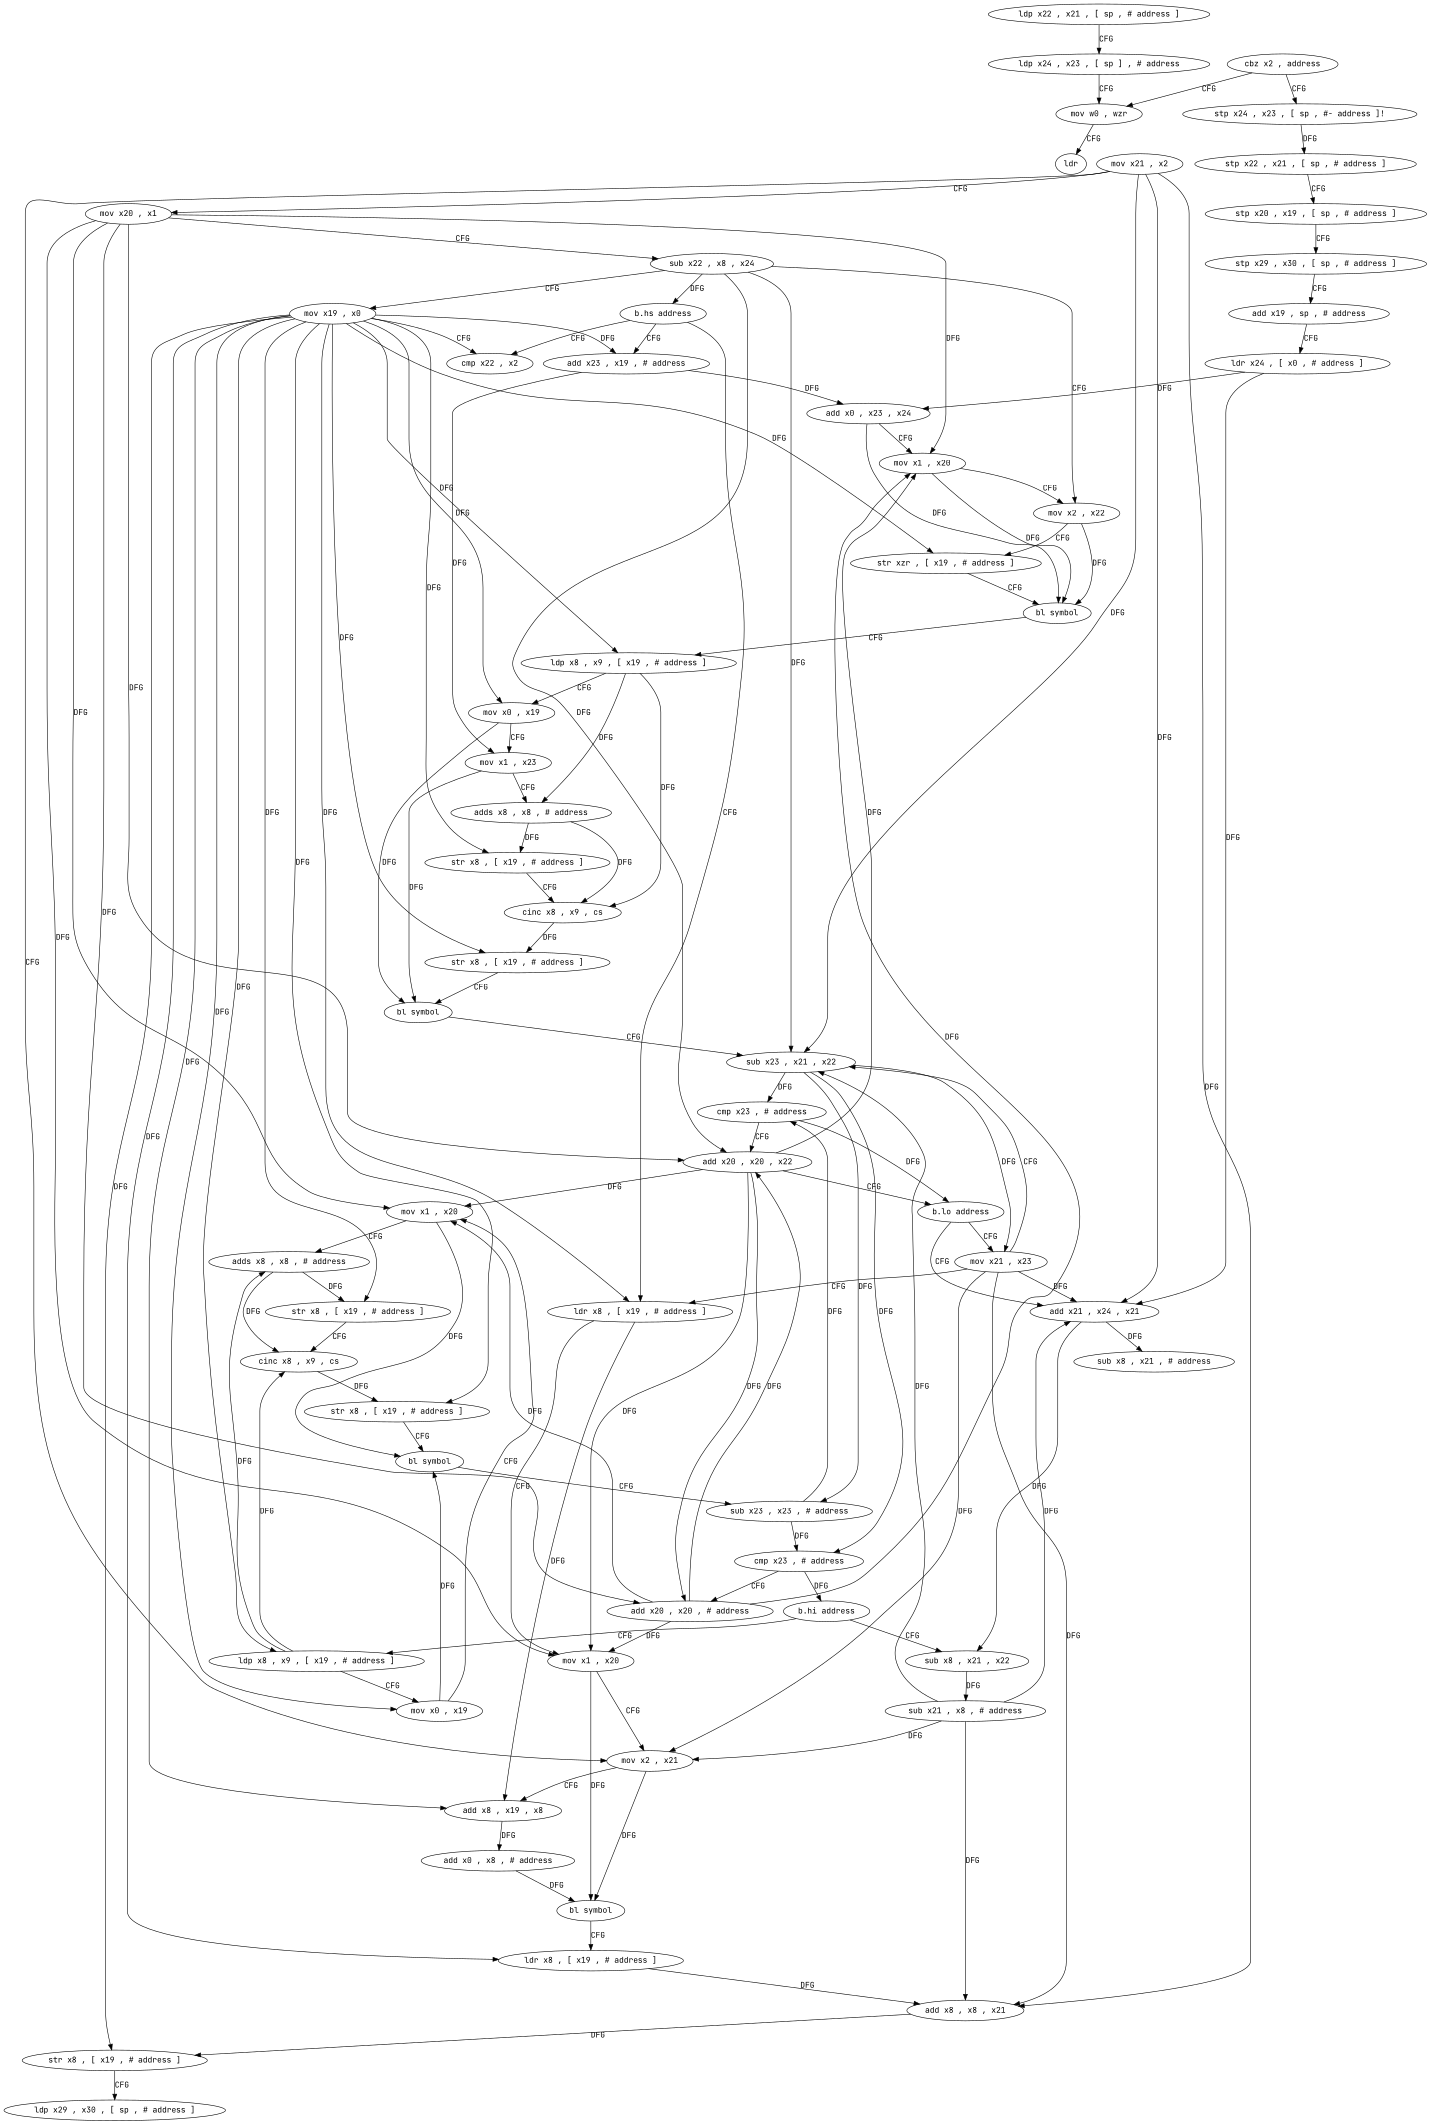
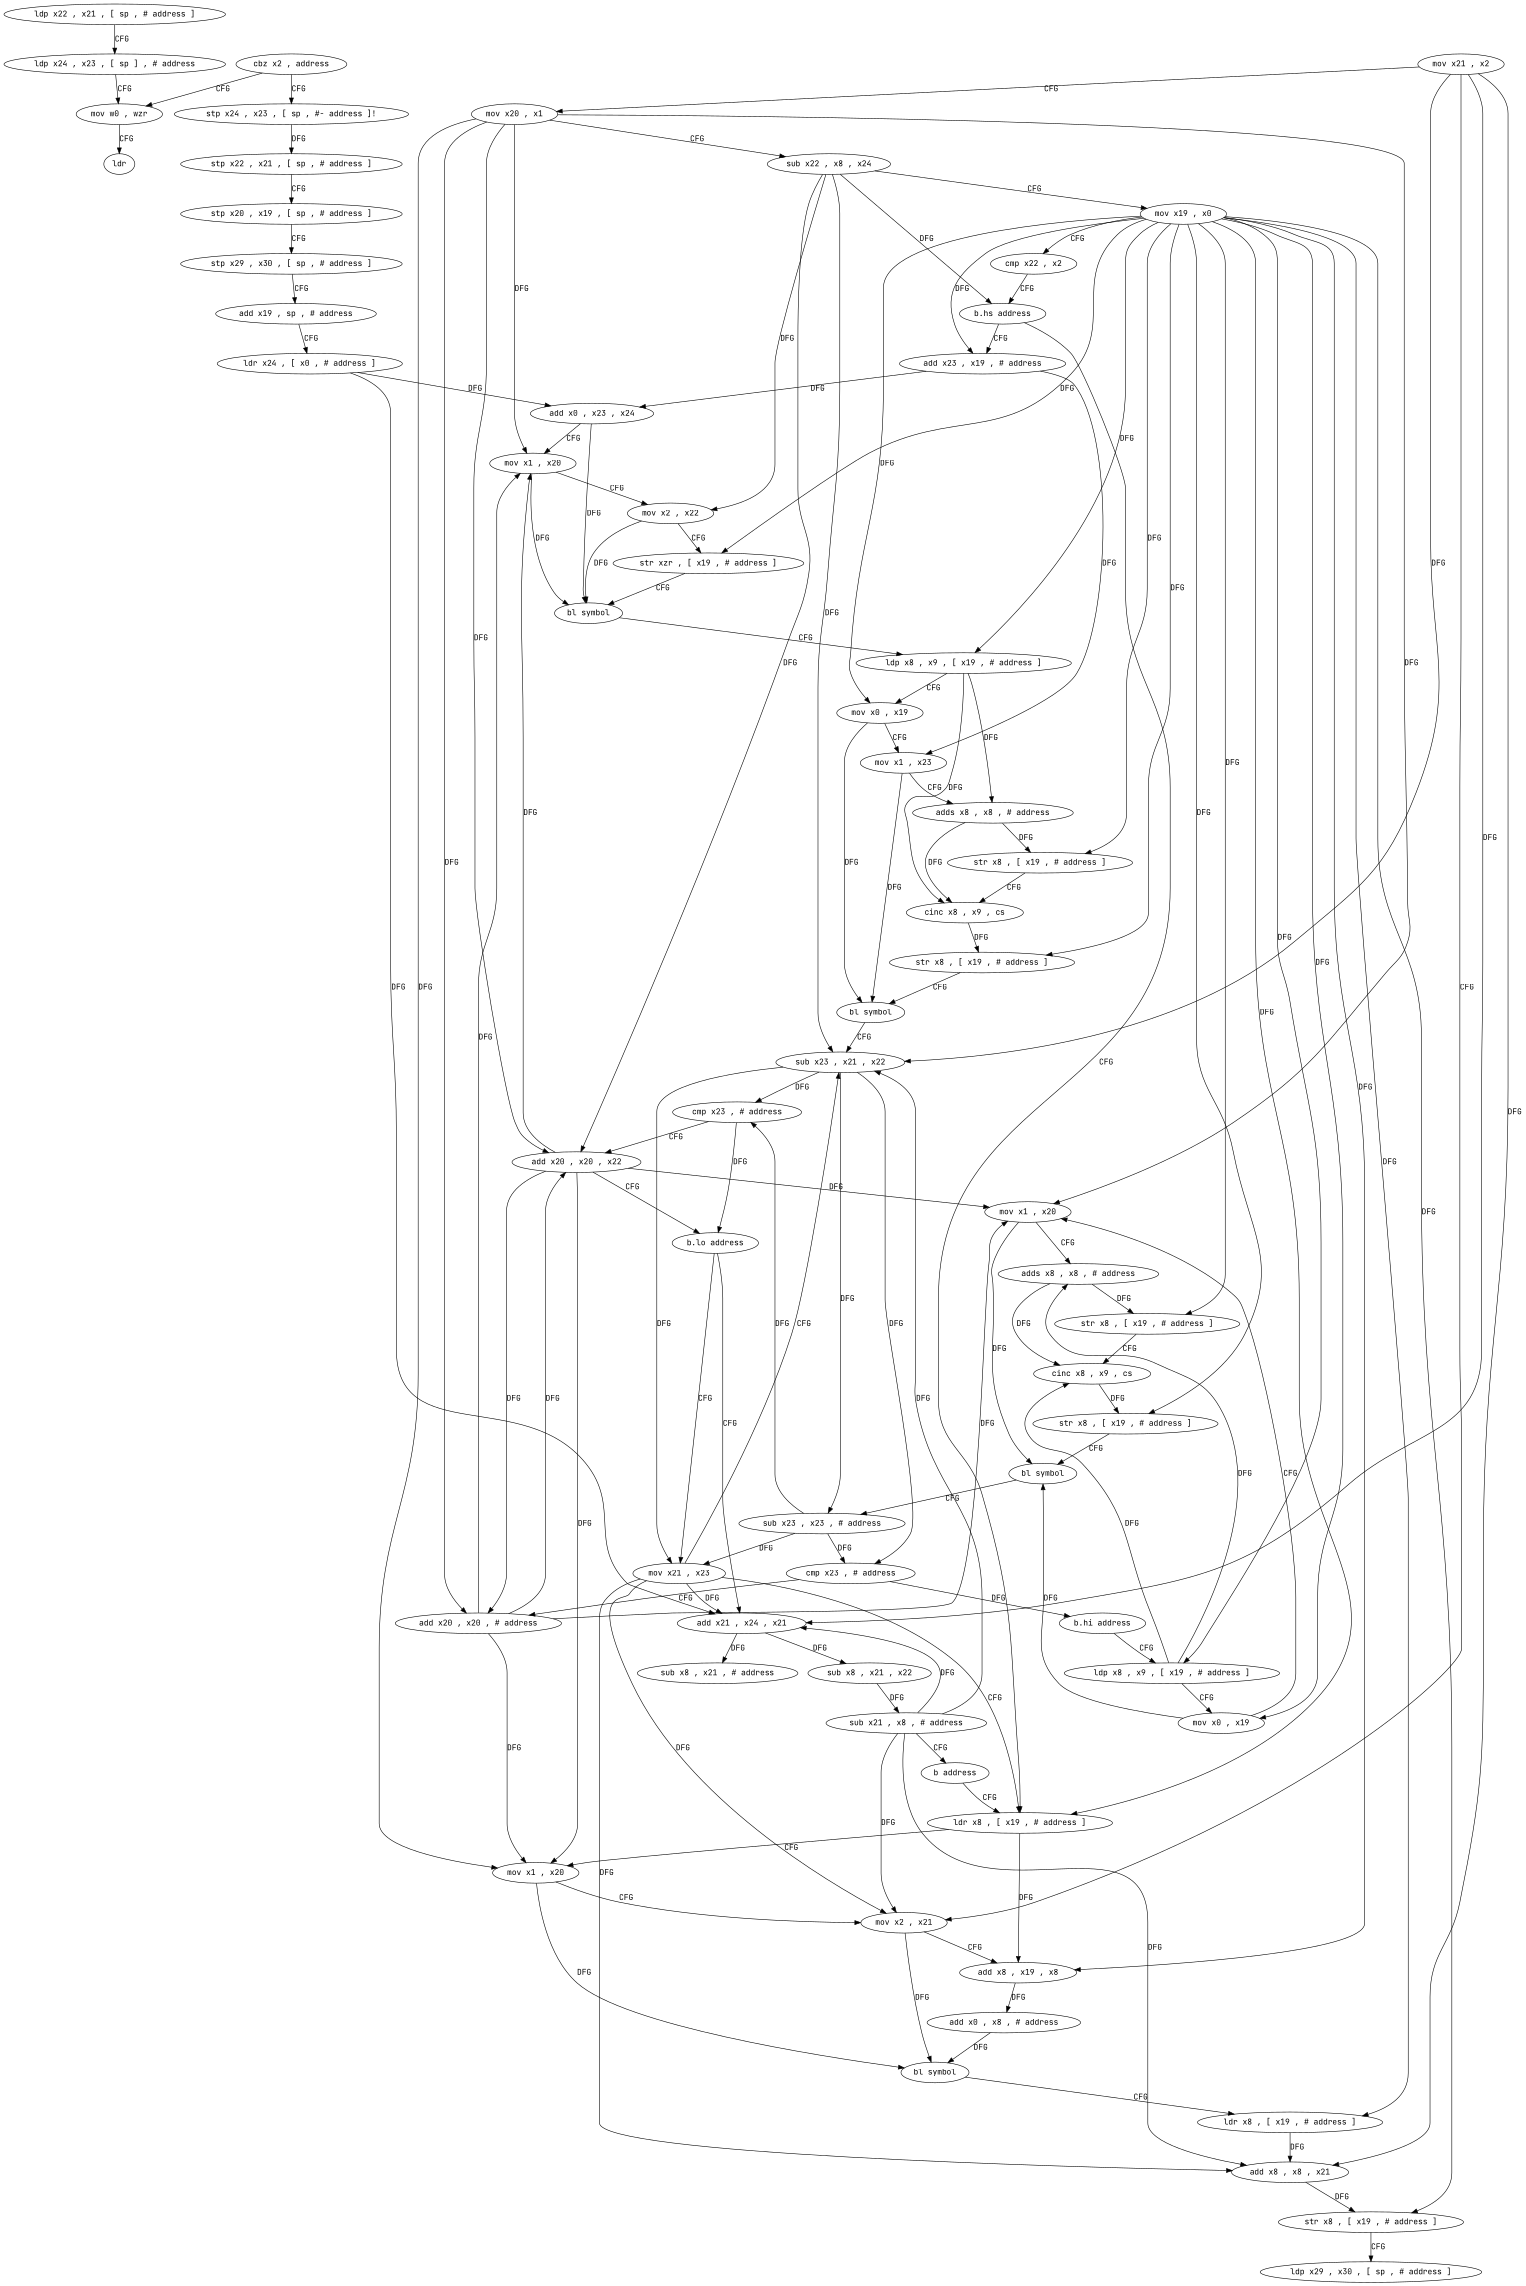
edge "b.hs address" -> "cmp x22 , x2": reversed
edge "sub x22 , x8 , x24" -> "mov x2 , x22": label "CFG" -> "DFG"
edge "sub x23 , x23 , # address" -> "mov x21 , x23": added, label "DFG"
edge "b.hi address" -> "sub x8 , x21 , x22": removed, label "CFG"
node "b address": added
